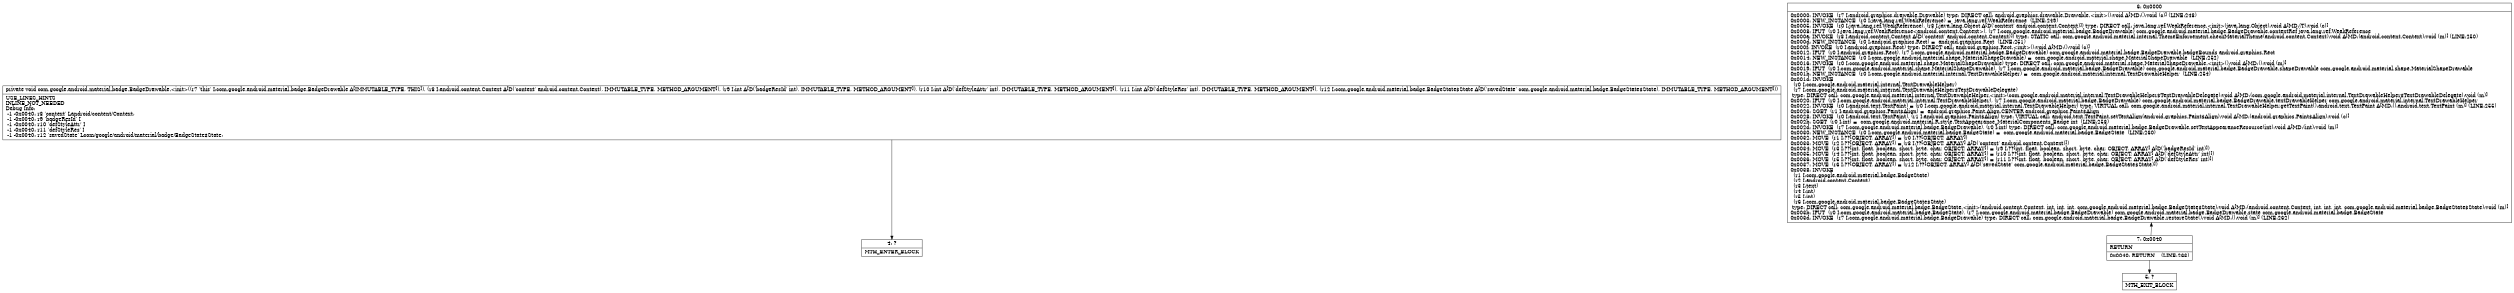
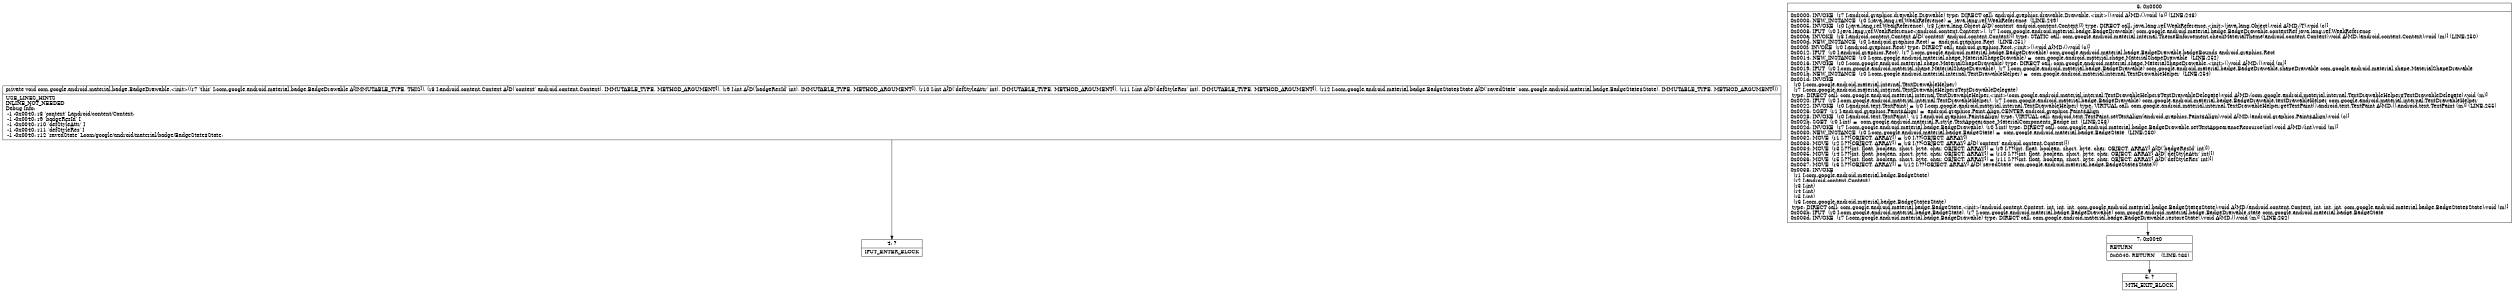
node "6: 0x0000": text "(r3 I:text)" -> "(r3 I:int)"
edge "7: 0x0040" -> "6: 0x0000": reversed
node "4: ?": text "MTH_ENTER_BLOCK" -> "IPUT_ENTER_BLOCK"
